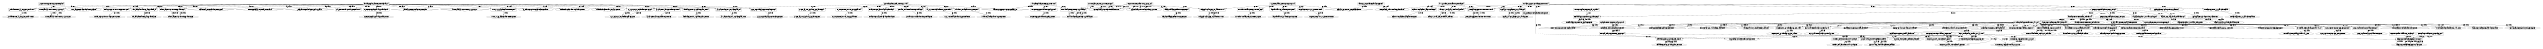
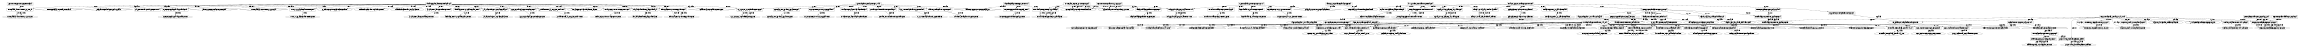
node "'897086e6d8240ab7fb95c50b43f11a99_F3'": added
edge "'32ab4bf0bea80e34430be8467149471d_P'" -> "'89e9eb8866fc0f64067c195a29340321_P'": now "'32ab4bf0bea80e34430be8467149471d_P'" -> "'0e5291405d49ca419be2439ce7eff276_F3'"
